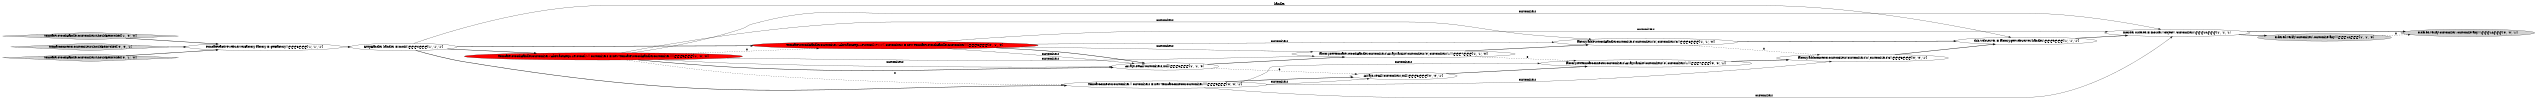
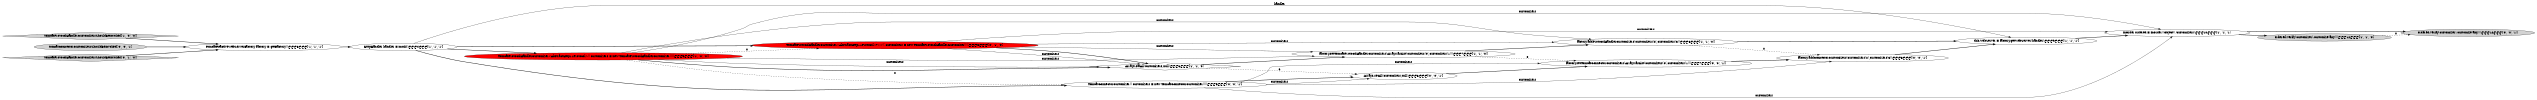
node "tomcatConnectorCustomizersShouldBeInvoked['0', '0', '1']": shape diamond -> ellipse
node "Arrays.setAll(customizers,null)@@@6@@@['1', '1', '0']": shape ellipse -> diamond
